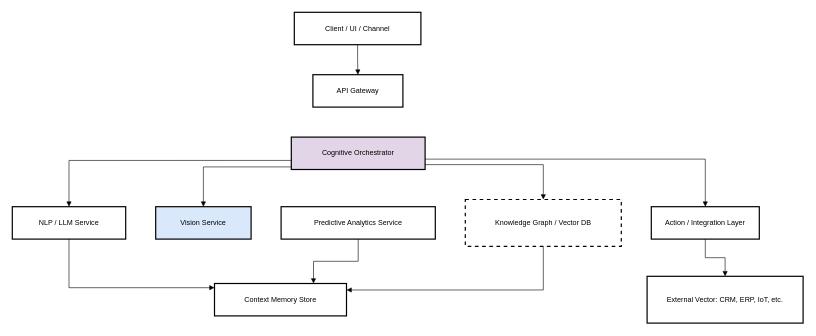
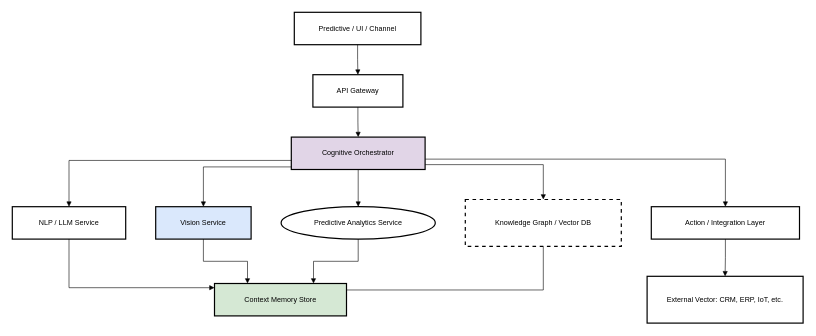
node "Client / UI / Channel": label "Client / UI / Channel" -> "Predictive / UI / Channel"
edge "API Gateway" -> "Cognitive Orchestrator": added
edge "Cognitive Orchestrator" -> "Predictive Analytics Service": added
node "Predictive Analytics Service": shape rectangle -> ellipse
node "Action / Integration Layer": size 108x32 -> 148x32
edge "Vision Service" -> "Context Memory Store": added
edge "Knowledge Graph / Vector DB" -> "Context Memory Store": arrowhead block -> none
node "Context Memory Store": fillcolor #ffffff -> #d5e8d4
